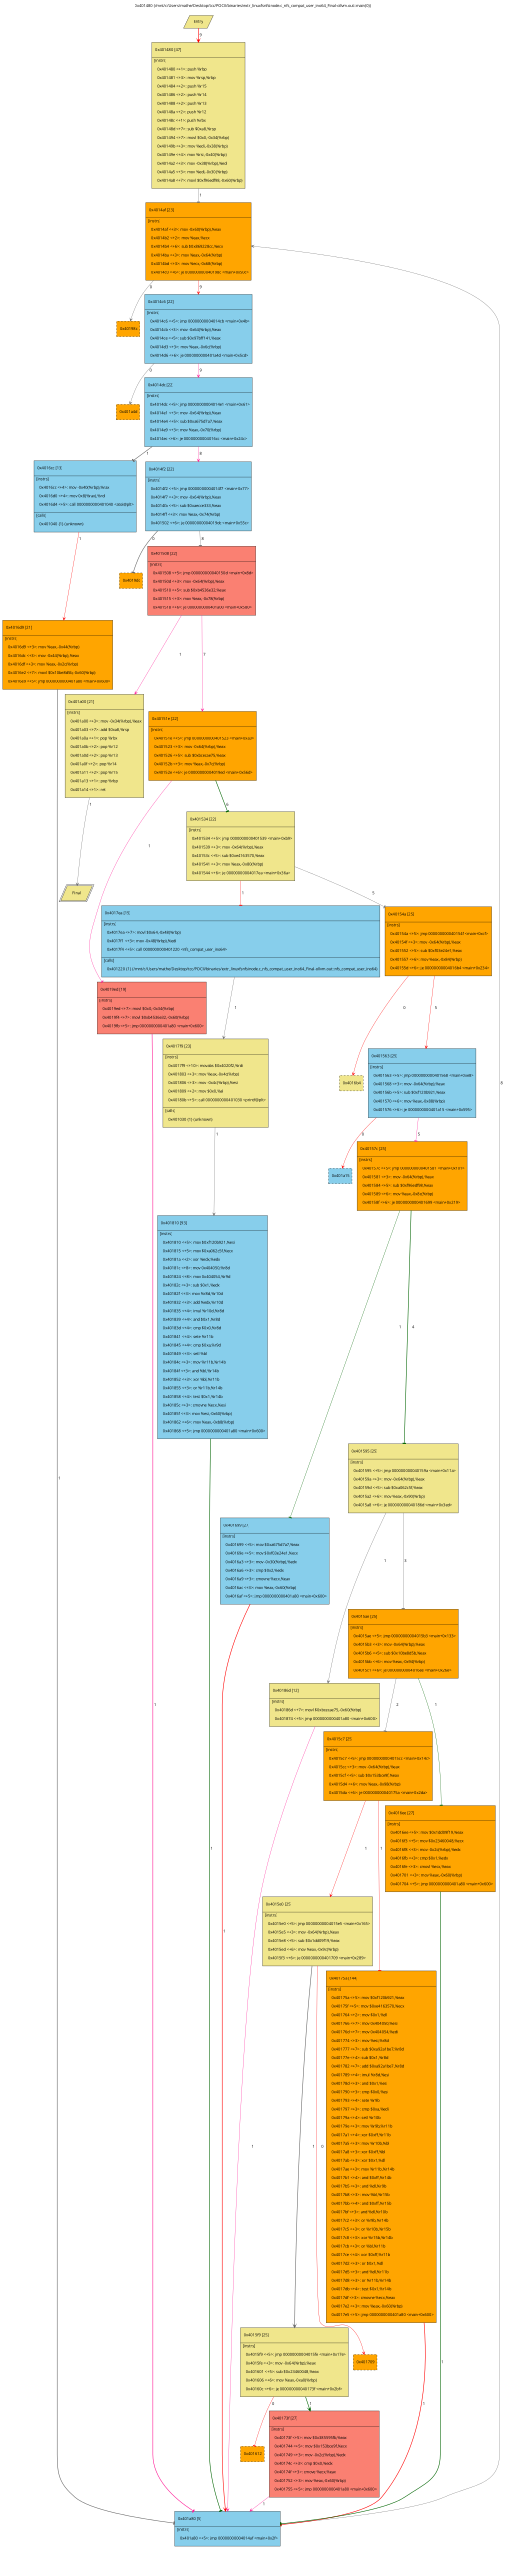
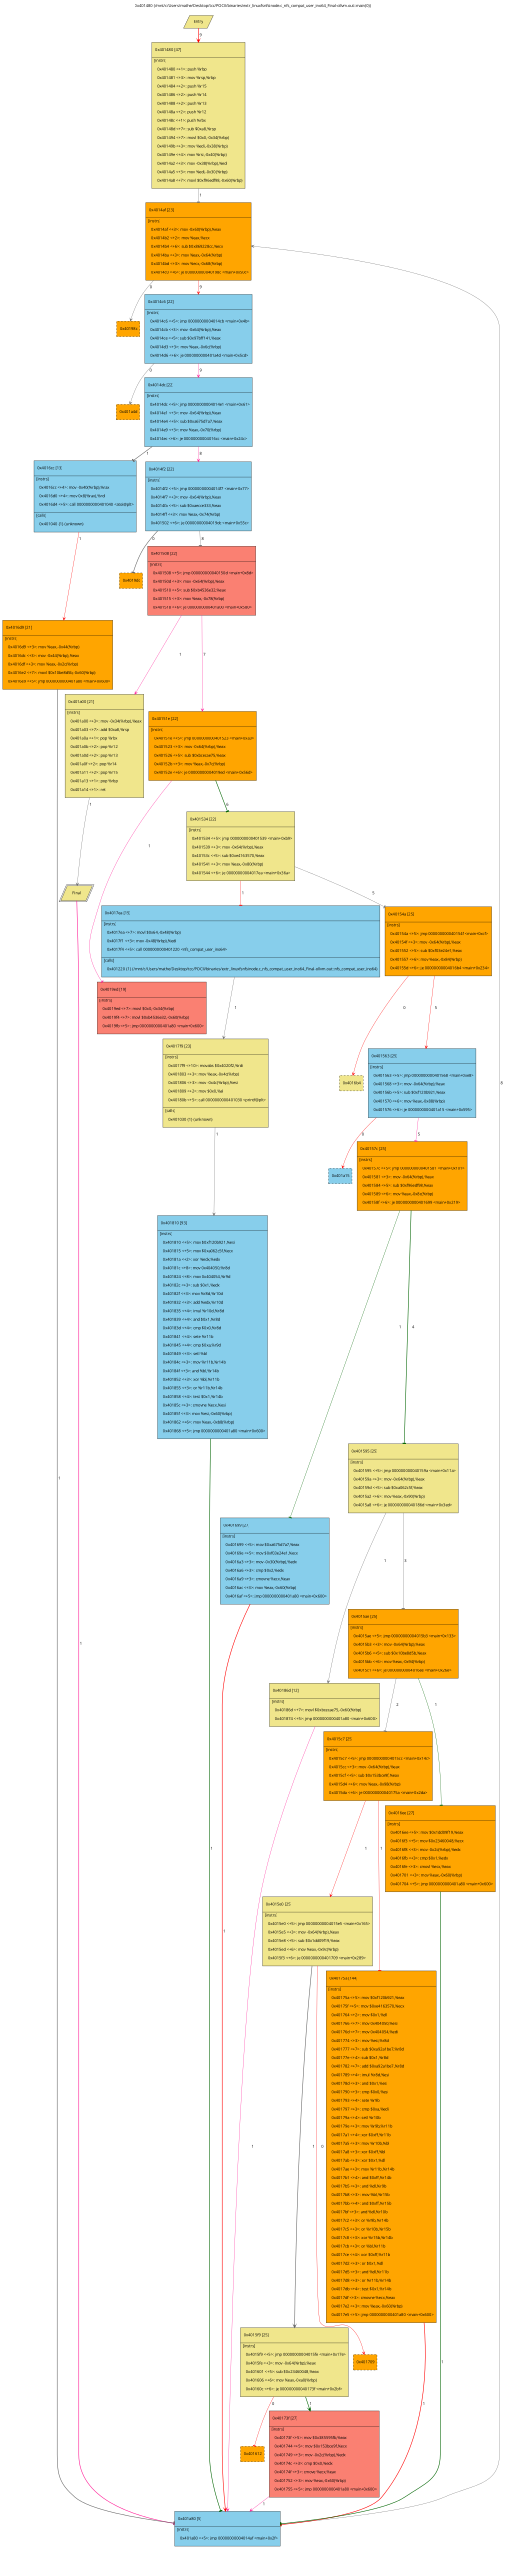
edge "0x4019ed [19]" -> "0x401a80 [5]": now "Final" -> "0x401a80 [5]"
